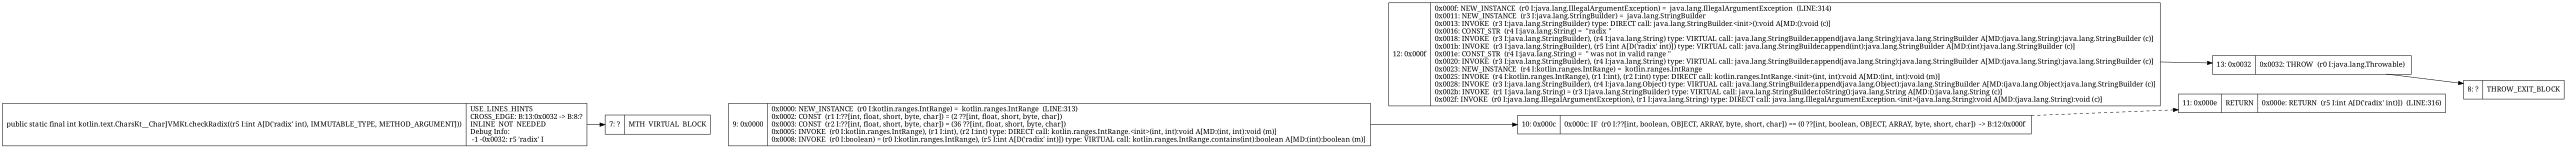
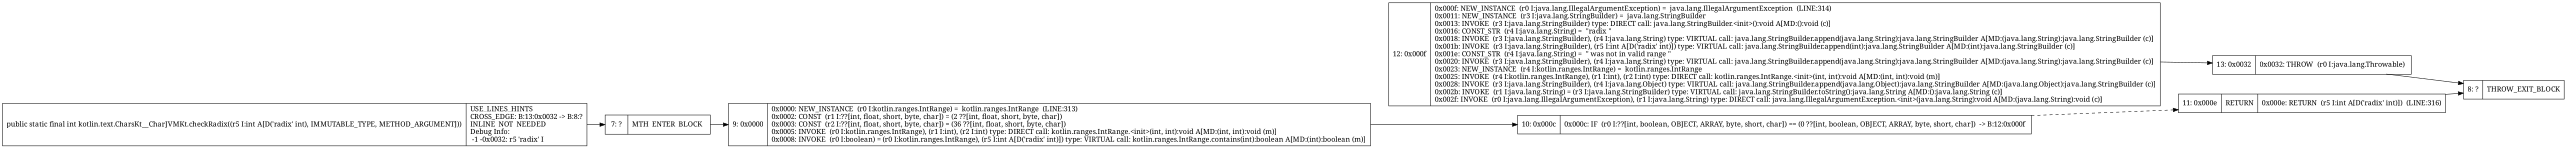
edge "11: 0x000e" -> "8: ?": added
node "7: ?": text "MTH_VIRTUAL_BLOCK" -> "MTH_ENTER_BLOCK"
edge "7: ?" -> "9: 0x0000": added
